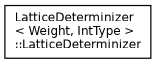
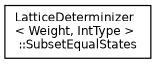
node "LatticeDeterminizer < Weight, IntType > ::LatticeDeterminizer": label "LatticeDeterminizer < Weight, IntType > ::LatticeDeterminizer" -> "LatticeDeterminizer < Weight, IntType > ::SubsetEqualStates"
